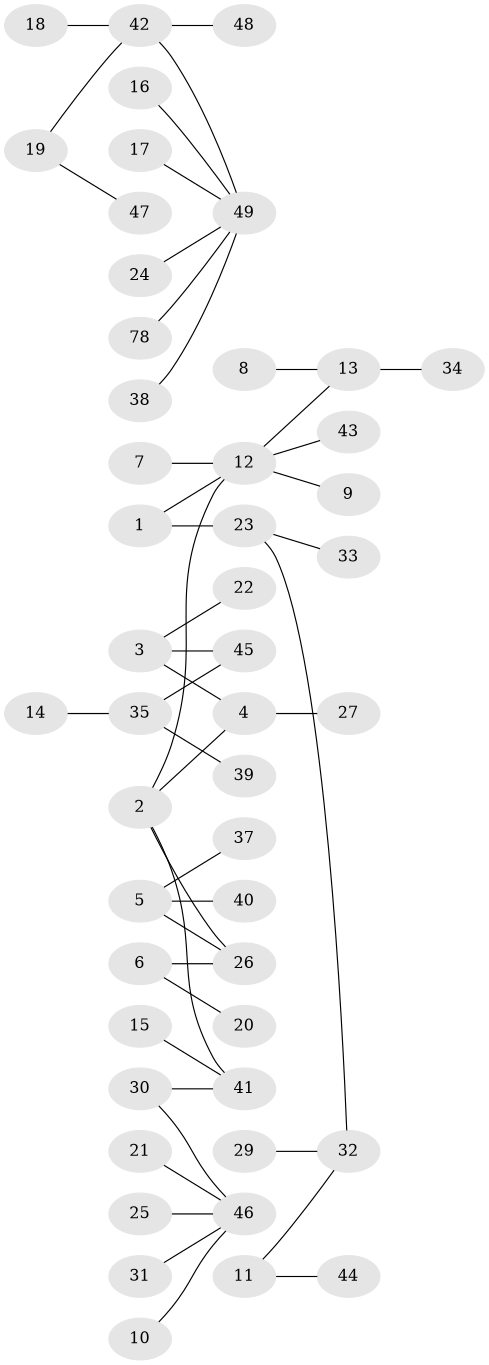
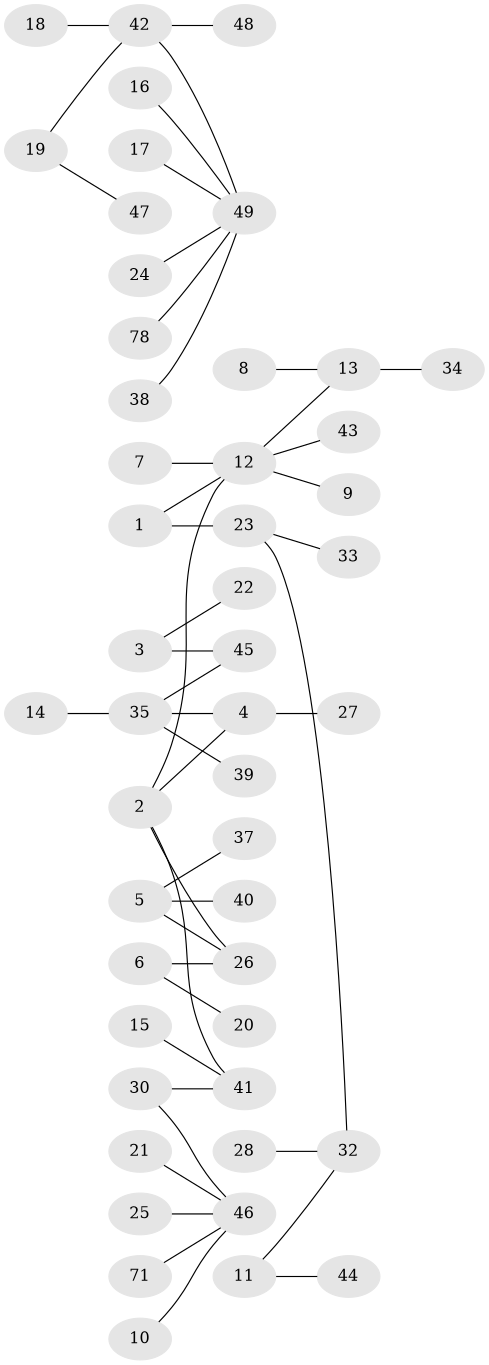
edge "3" -- "4": now "35" -- "4"
node "29": label "29" -> "28"
node "31": label "31" -> "71"
